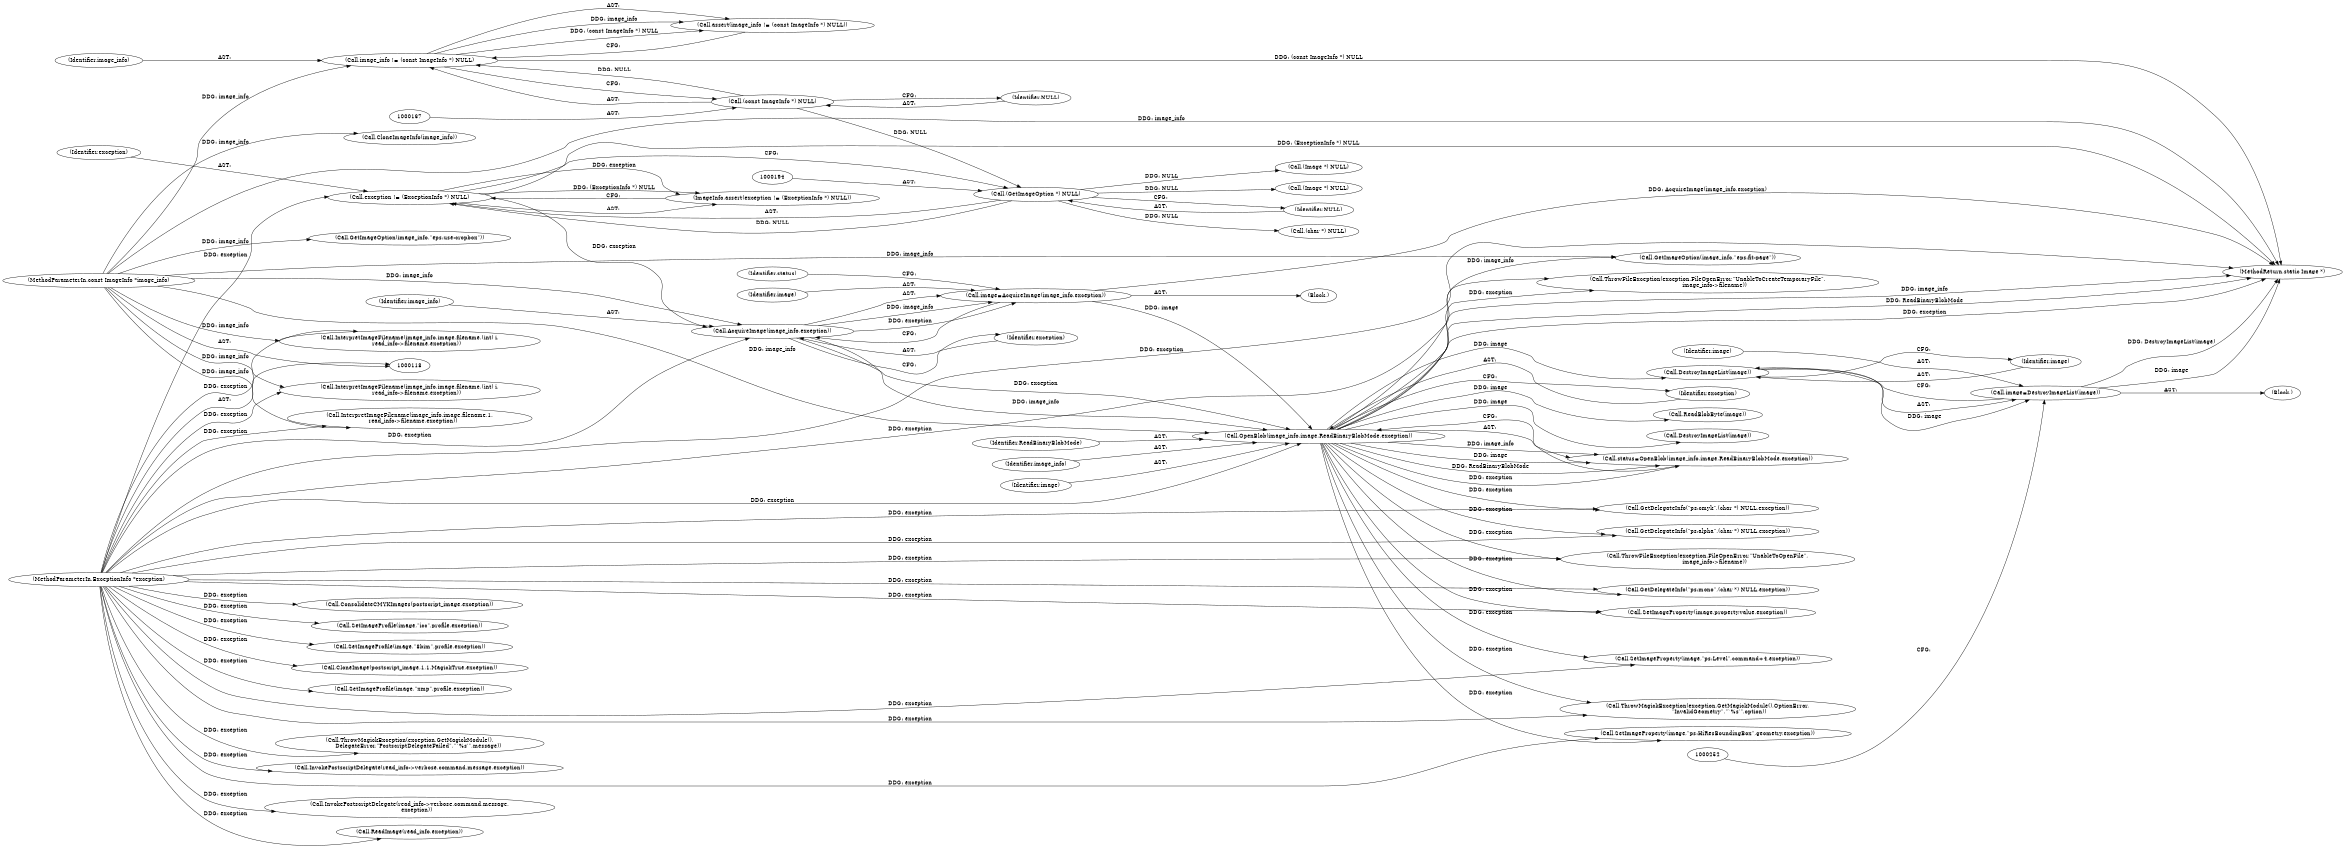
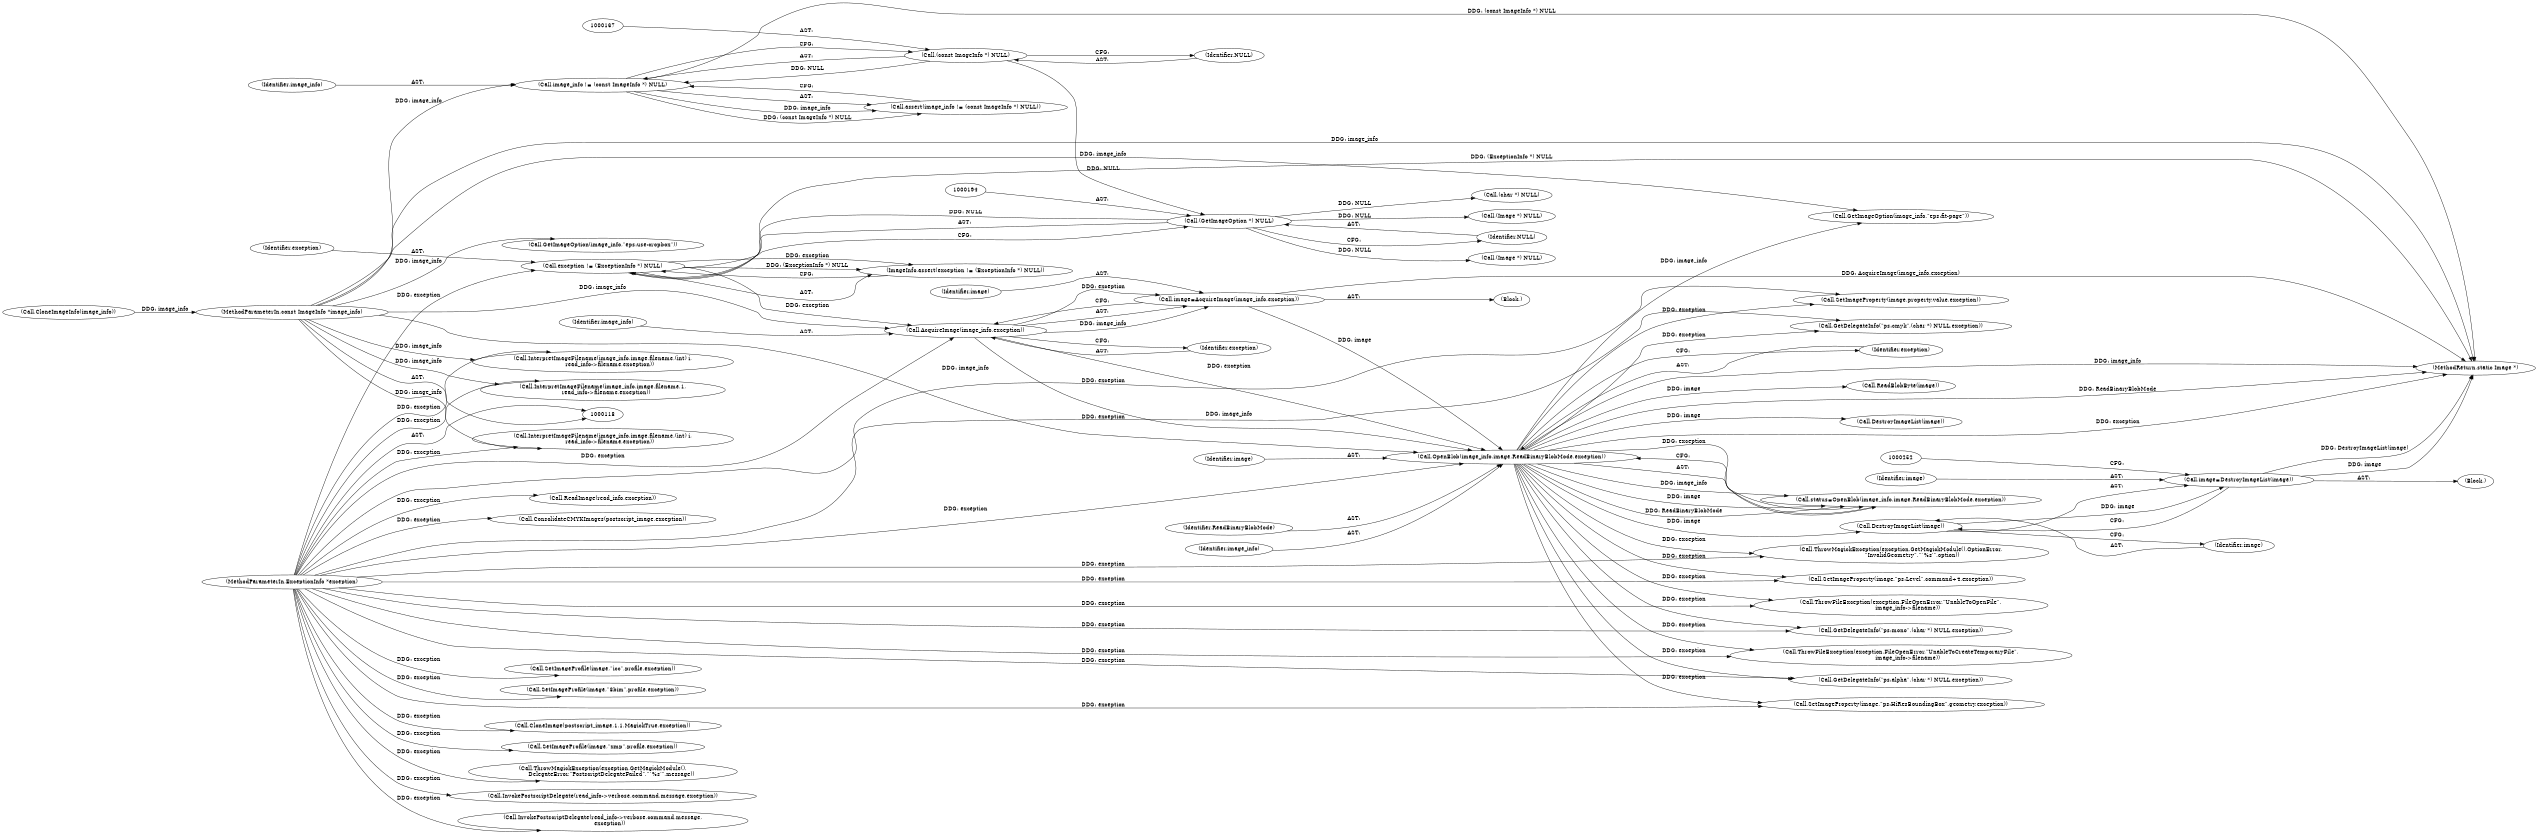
edge "(MethodParameterIn,const ImageInfo *image_info)" -> "(Call,CloneImageInfo(image_info))": reversed
node "(Identifier,status)": removed
edge "(MethodParameterIn,ExceptionInfo *exception)" -> "(MethodReturn,static Image *)": removed, label "DDG: exception"
